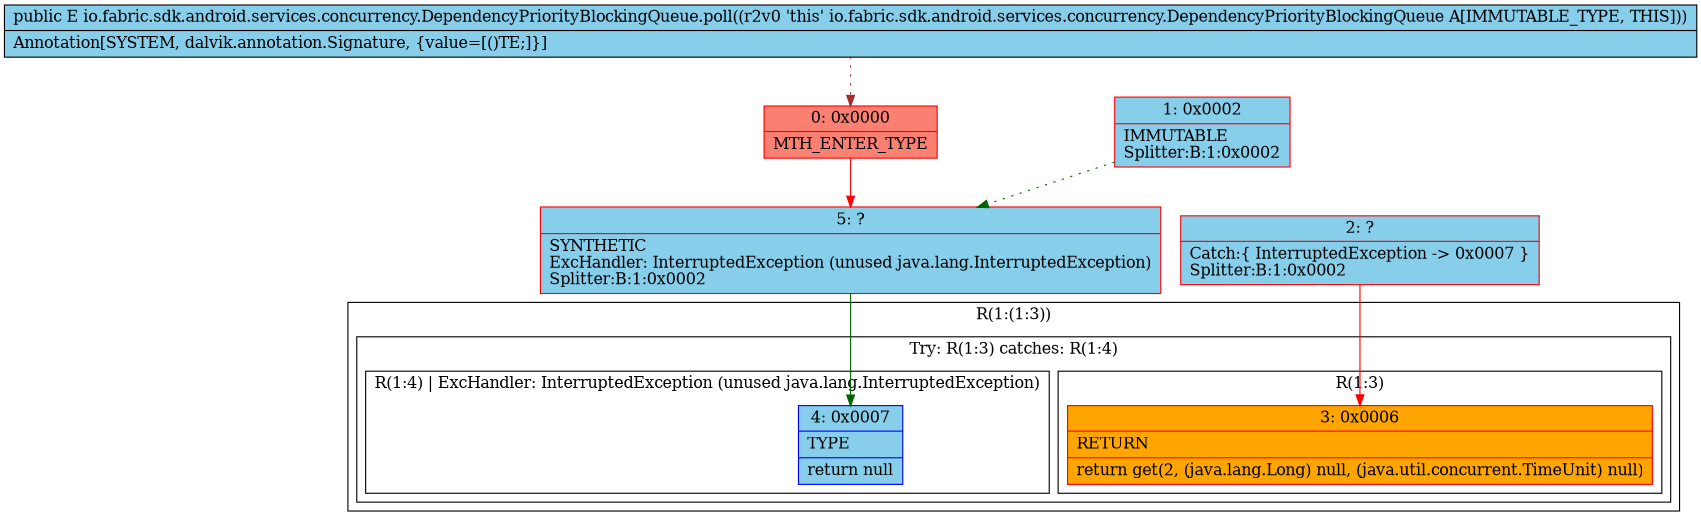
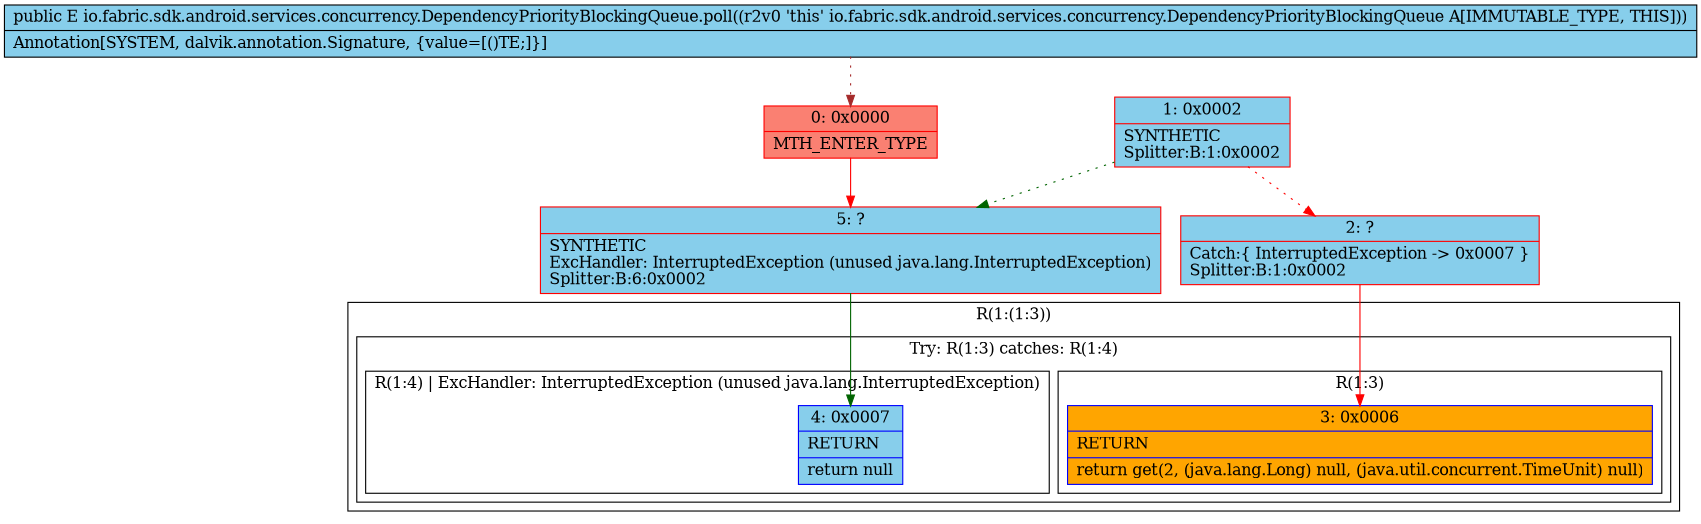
node "1: 0x0002": text "IMMUTABLE" -> "SYNTHETIC"
edge "1: 0x0002" -> "2: ?": added
node "5: ?": text "Splitter:B:1:0x0002" -> "Splitter:B:6:0x0002"
node "4: 0x0007": text "TYPE" -> "RETURN"
node "3: 0x0006": color red -> blue
